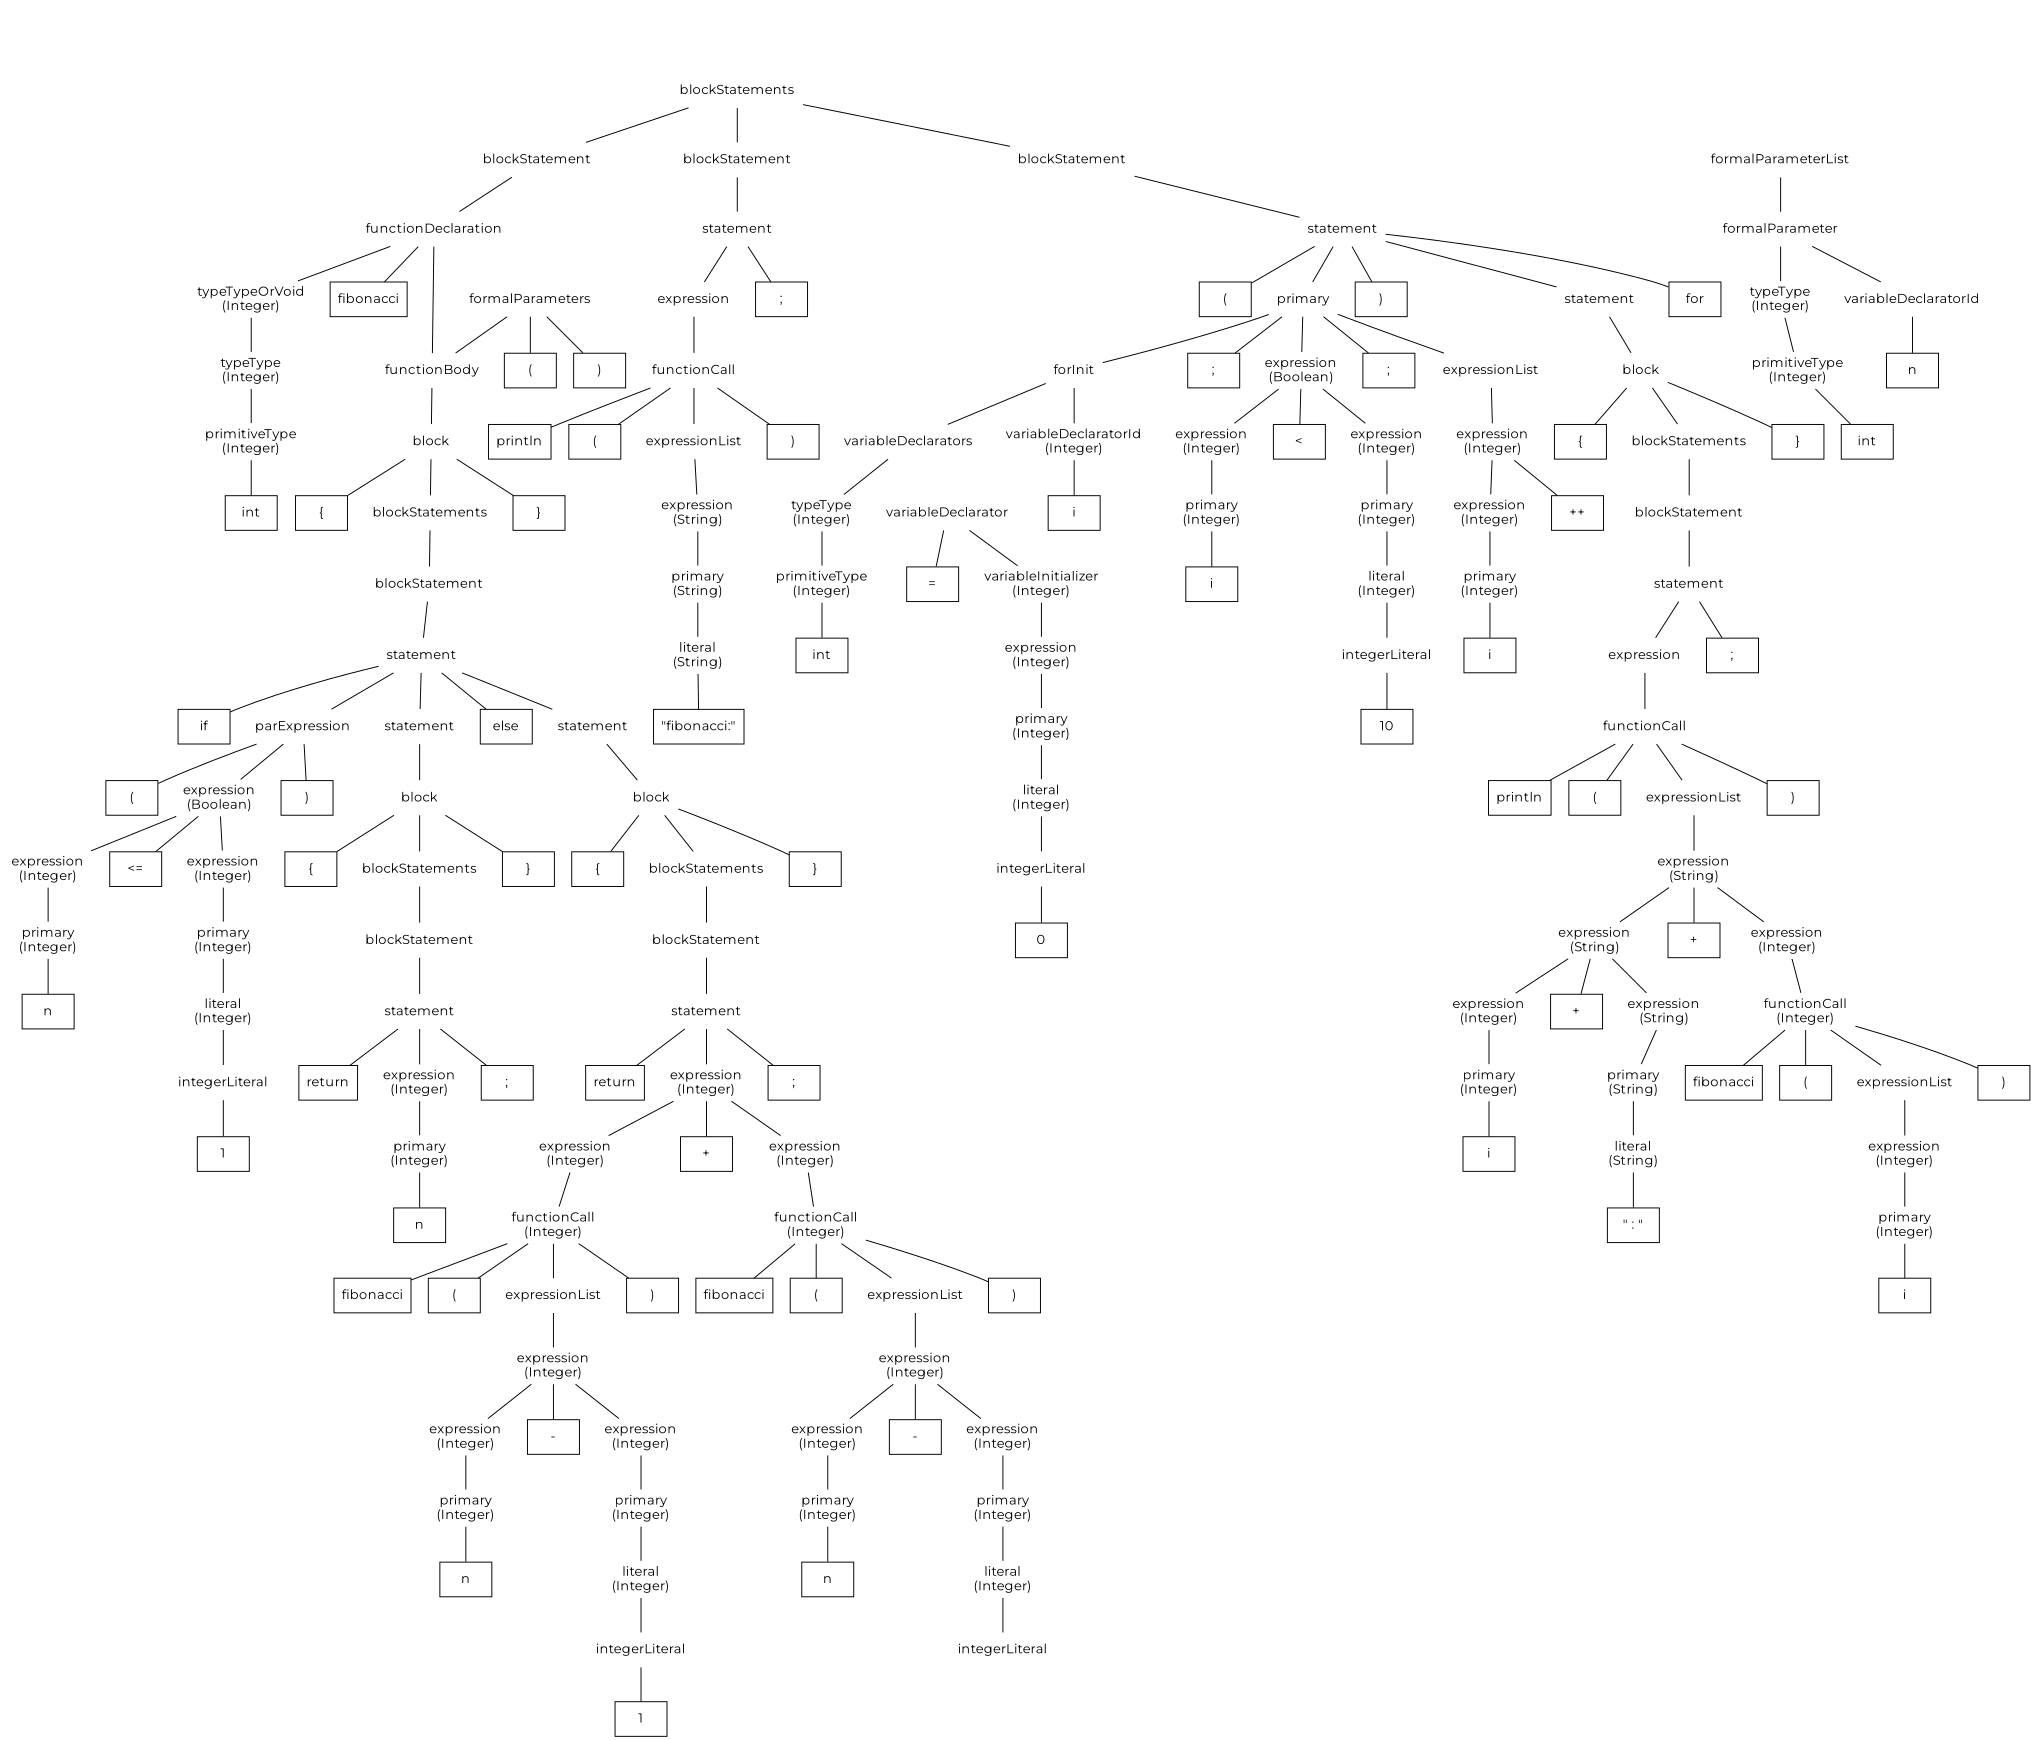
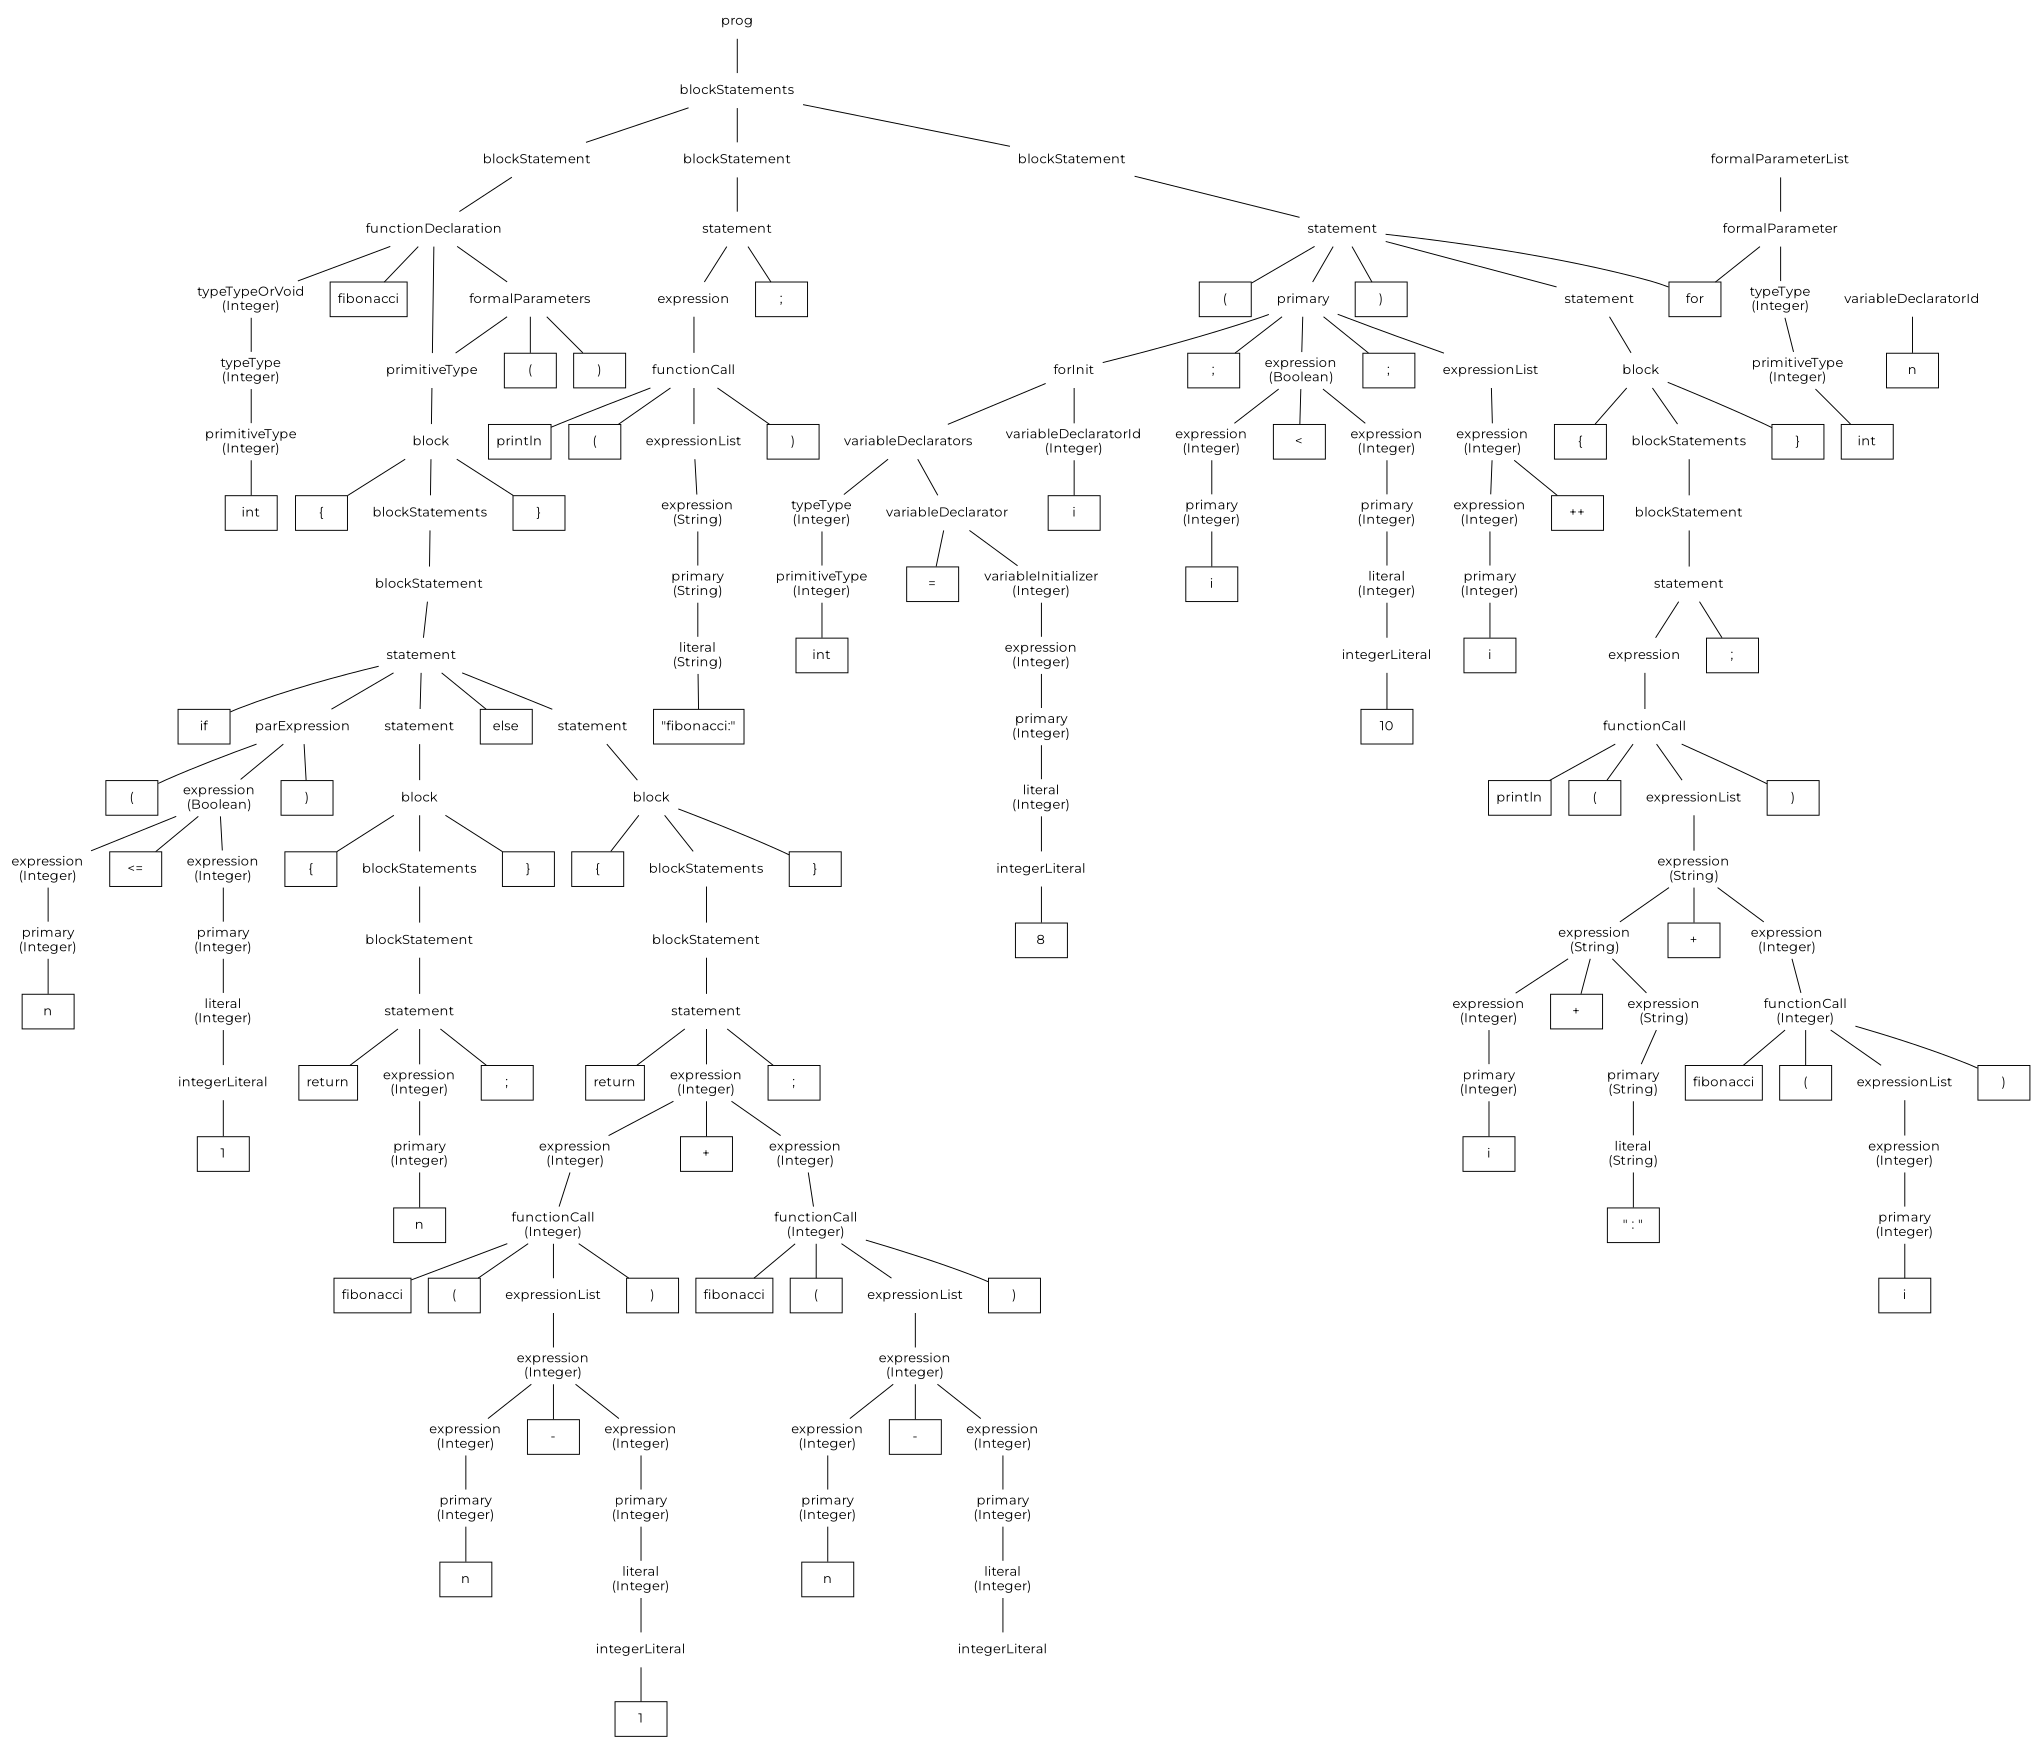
node "prog": added
edge "functionDeclaration" -- "formalParameters": added
edge "formalParameter" -- "variableDeclaratorId": now "formalParameter" -- "for"
node "functionBody": label "functionBody" -> "primitiveType"
edge "variableDeclarators" -- "variableDeclarator": added
node "0": label "0" -> "8"
